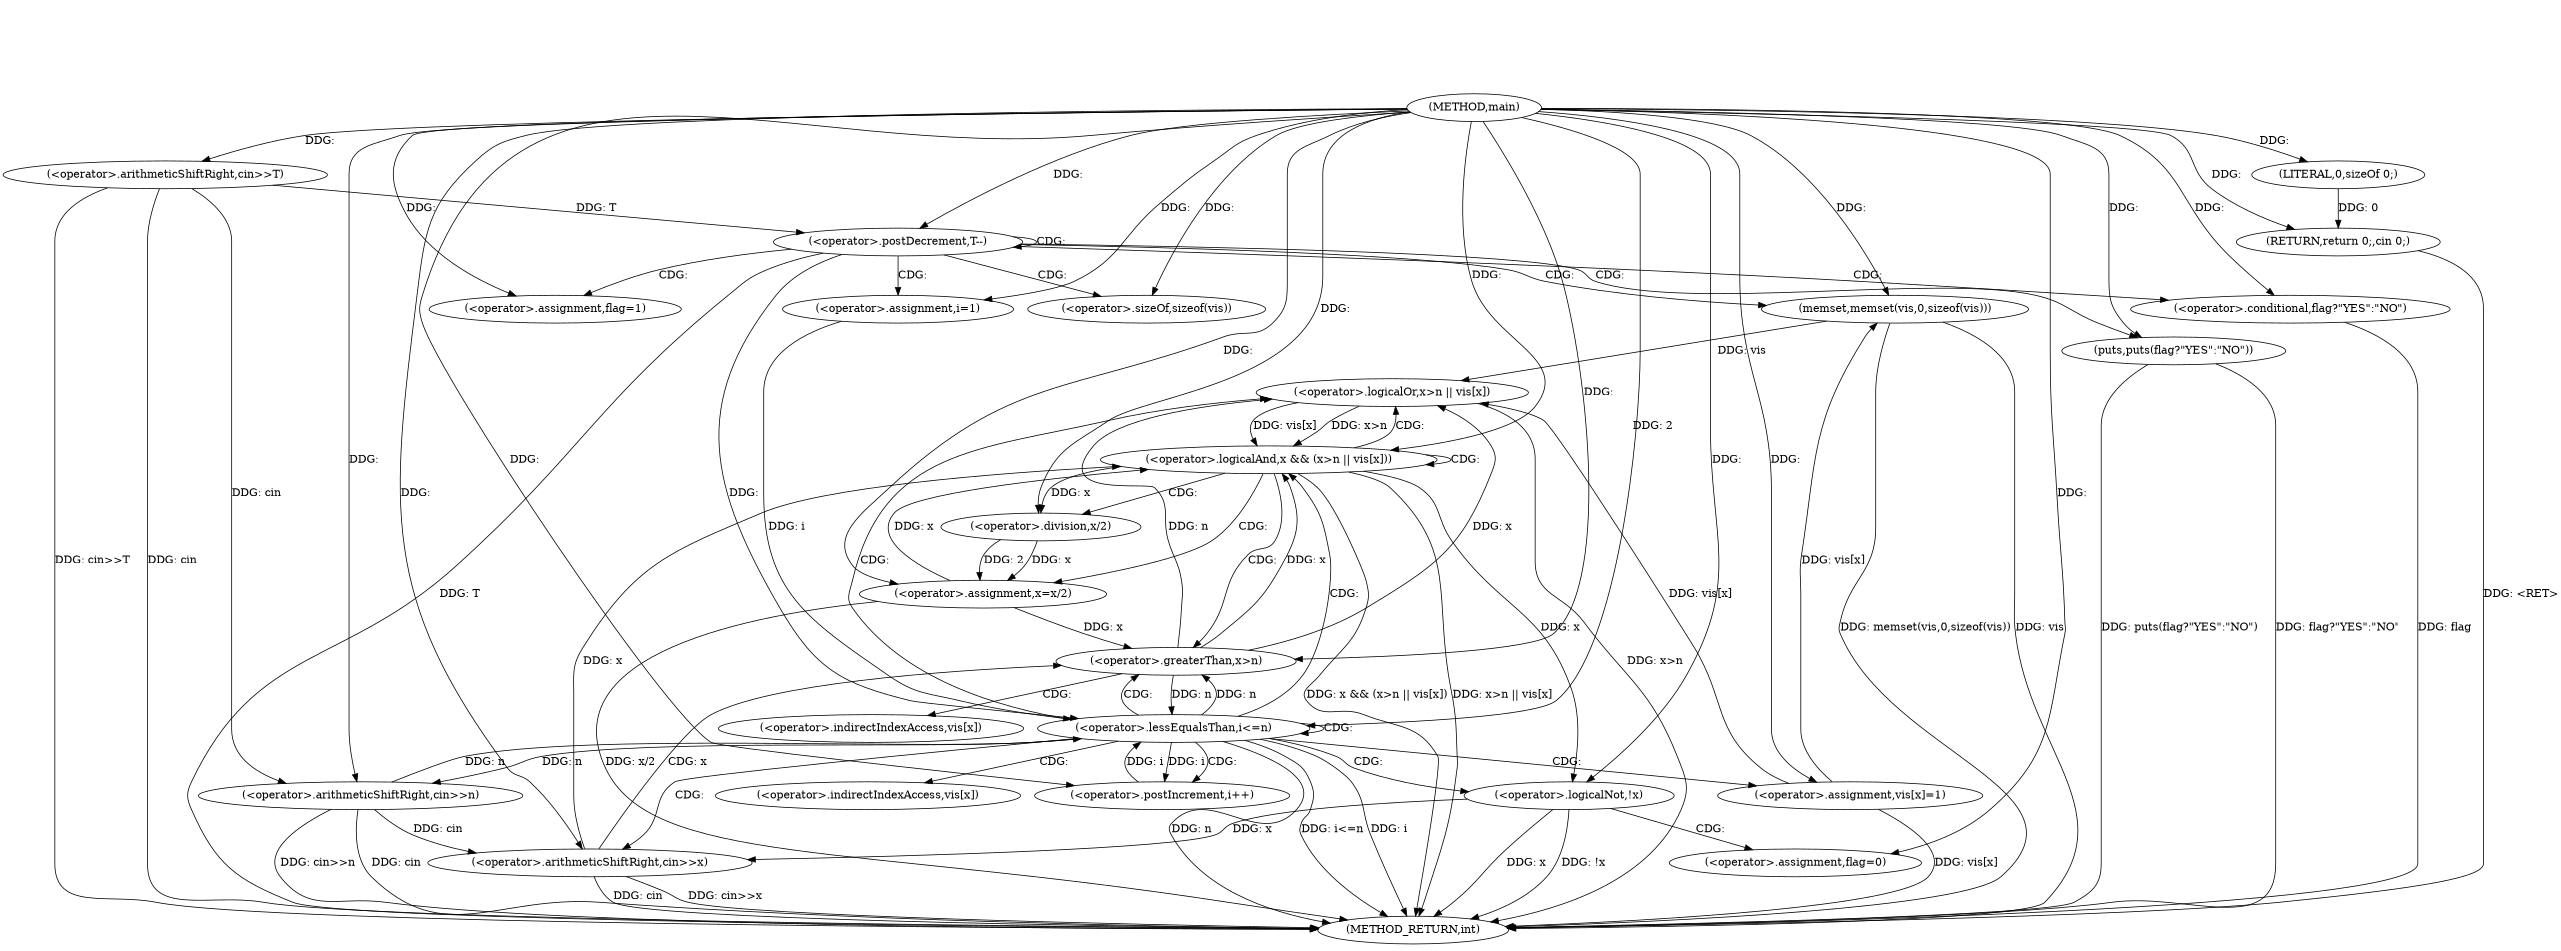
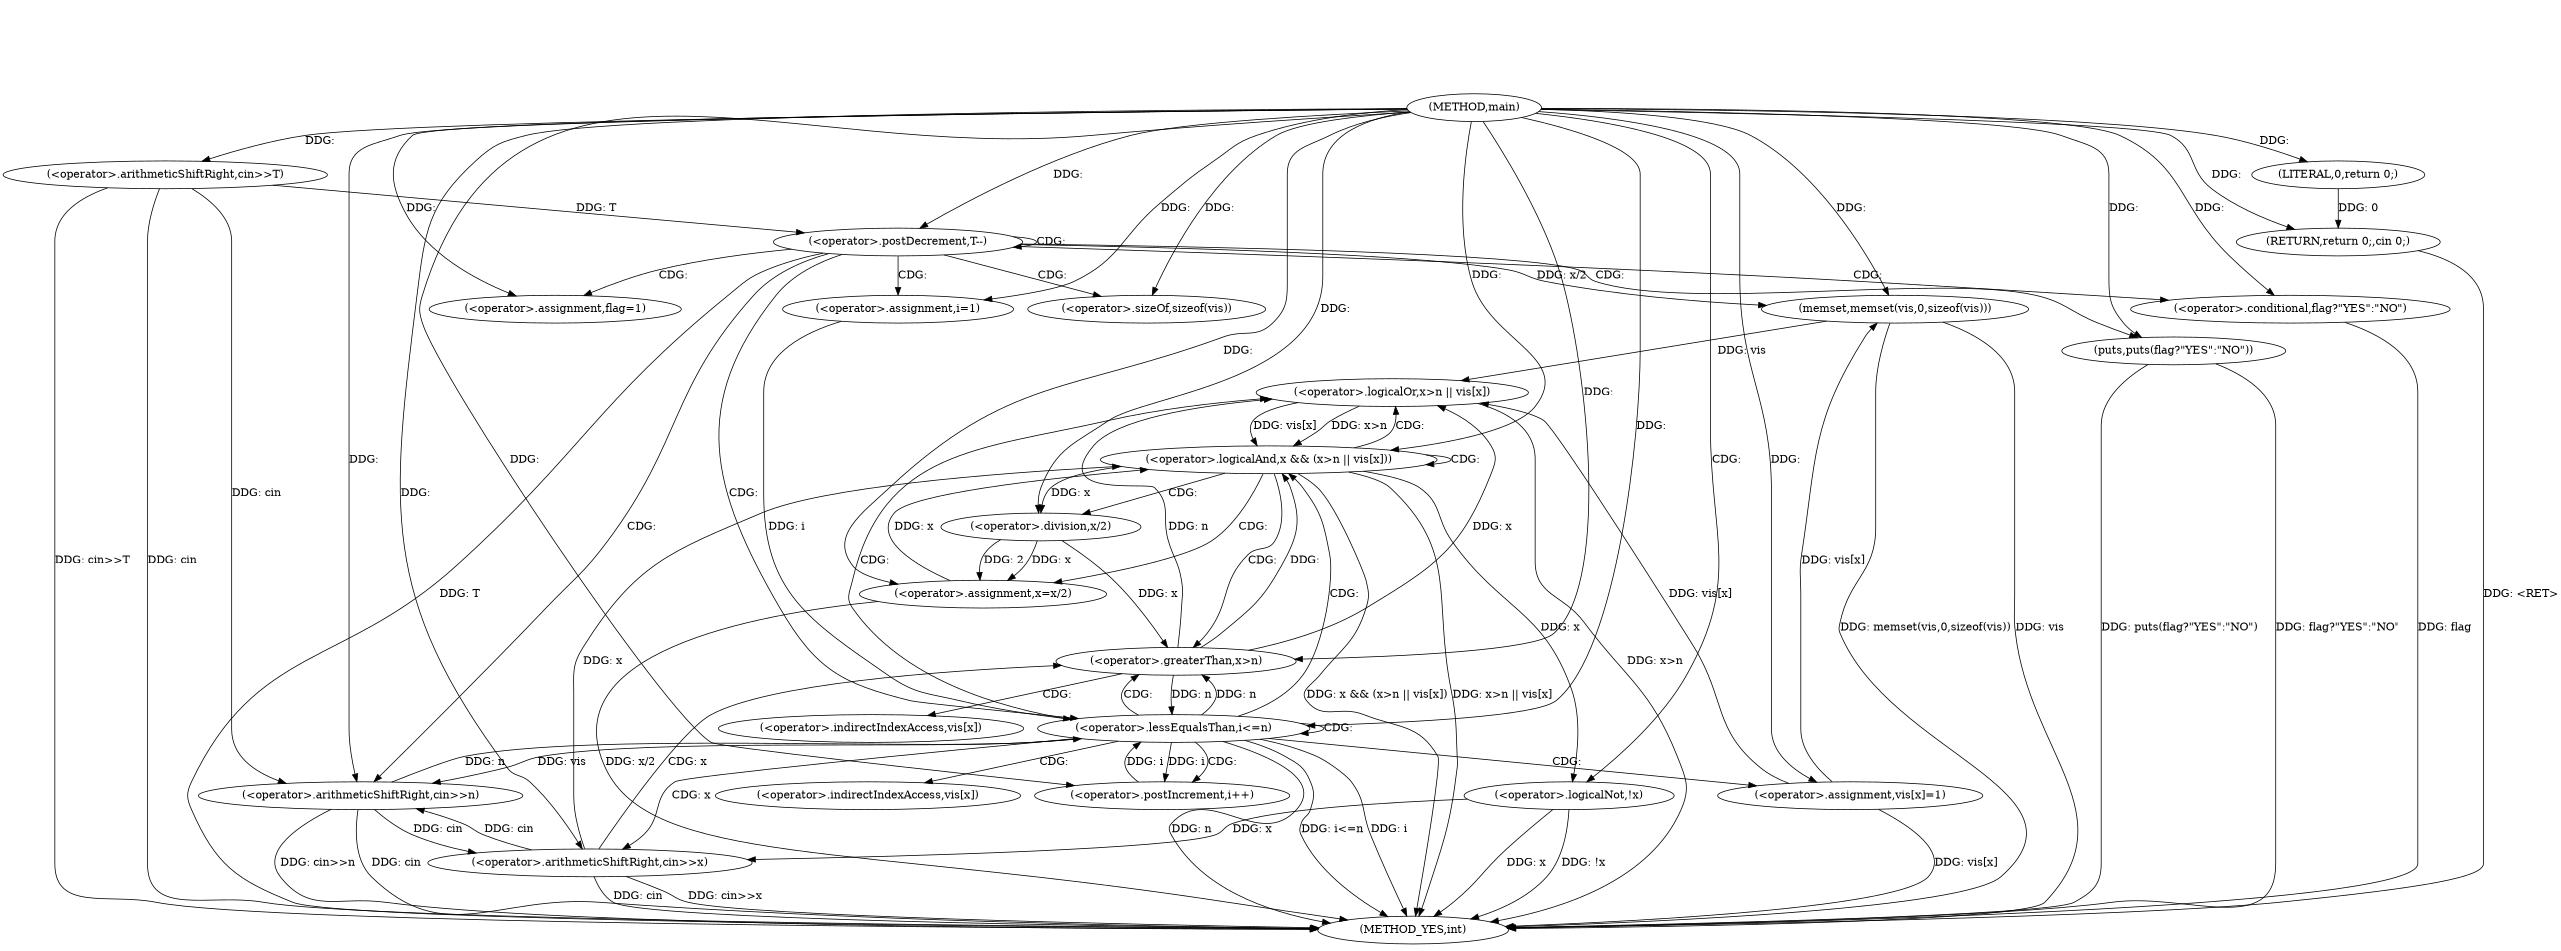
node "(LITERAL,0,sizeOf 0;)": label "(LITERAL,0,sizeOf 0;)" -> "(LITERAL,0,return 0;)"
edge "(<operator>.postDecrement,T--)" -> "(memset,memset(vis,0,sizeof(vis)))": label "CDG: " -> "DDG: x/2"
edge "(METHOD,main)" -> "(<operator>.lessEqualsThan,i<=n)": label "DDG: 2" -> "DDG: "
edge "(METHOD,main)" -> "(<operator>.logicalNot,!x)": label "DDG: " -> "CDG: "
edge "(<operator>.postDecrement,T--)" -> "(<operator>.lessEqualsThan,i<=n)": label "DDG: " -> "CDG: "
edge "(<operator>.postDecrement,T--)" -> "(<operator>.arithmeticShiftRight,cin>>n)": added, label "CDG:"
edge "(<operator>.greaterThan,x>n)" -> "(<operator>.logicalAnd,x && (x>n || vis[x]))": label "DDG: x" -> "DDG: "
edge "(<operator>.assignment,x=x/2)" -> "(<operator>.greaterThan,x>n)": now "(<operator>.division,x/2)" -> "(<operator>.greaterThan,x>n)"
edge "(<operator>.lessEqualsThan,i<=n)" -> "(<operator>.arithmeticShiftRight,cin>>n)": label "DDG: n" -> "DDG: vis"
edge "(<operator>.lessEqualsThan,i<=n)" -> "(<operator>.logicalNot,!x)": removed, label "CDG:"
edge "(<operator>.lessEqualsThan,i<=n)" -> "(<operator>.arithmeticShiftRight,cin>>x)": label "CDG: " -> "CDG: x"
edge "(<operator>.arithmeticShiftRight,cin>>x)" -> "(<operator>.arithmeticShiftRight,cin>>n)": added, label "DDG: cin"
node "(<operator>.assignment,flag=0)": removed
node "(METHOD_RETURN,int)": label "(METHOD_RETURN,int)" -> "(METHOD_YES,int)"
